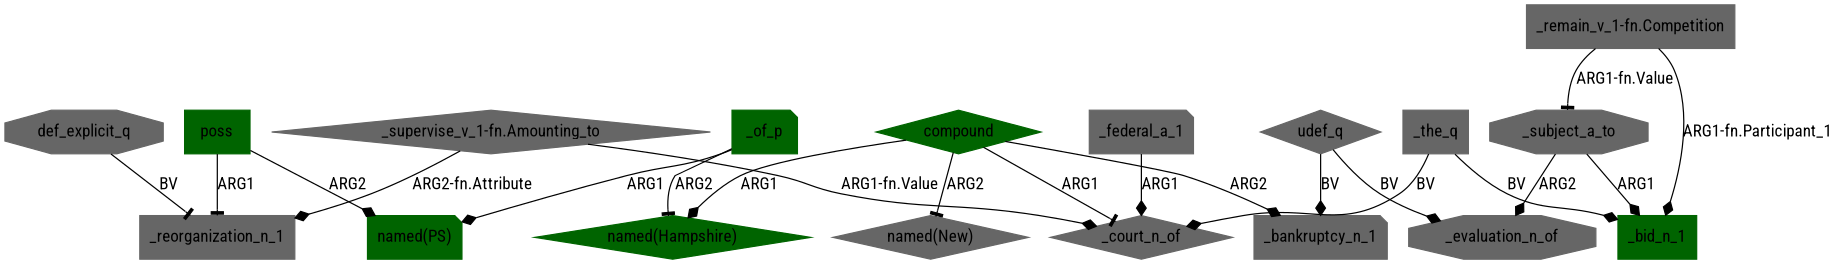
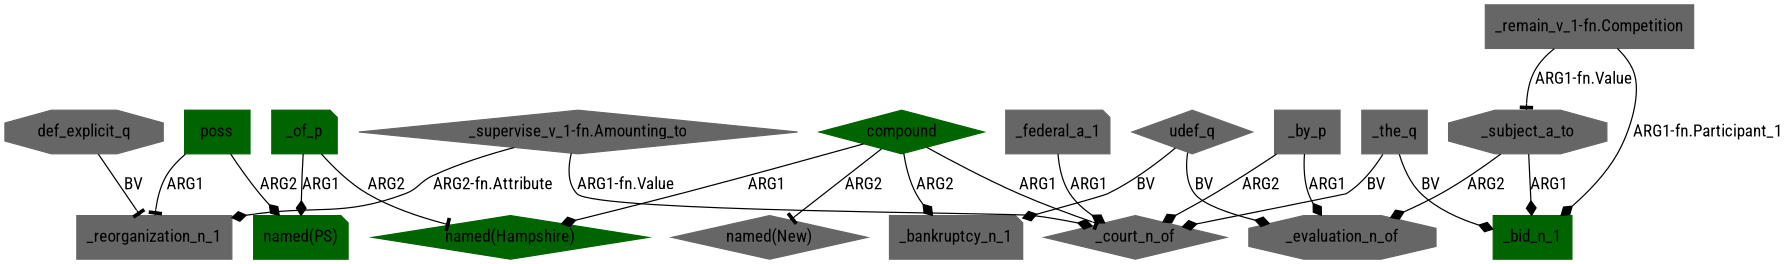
node "_by_p": added
